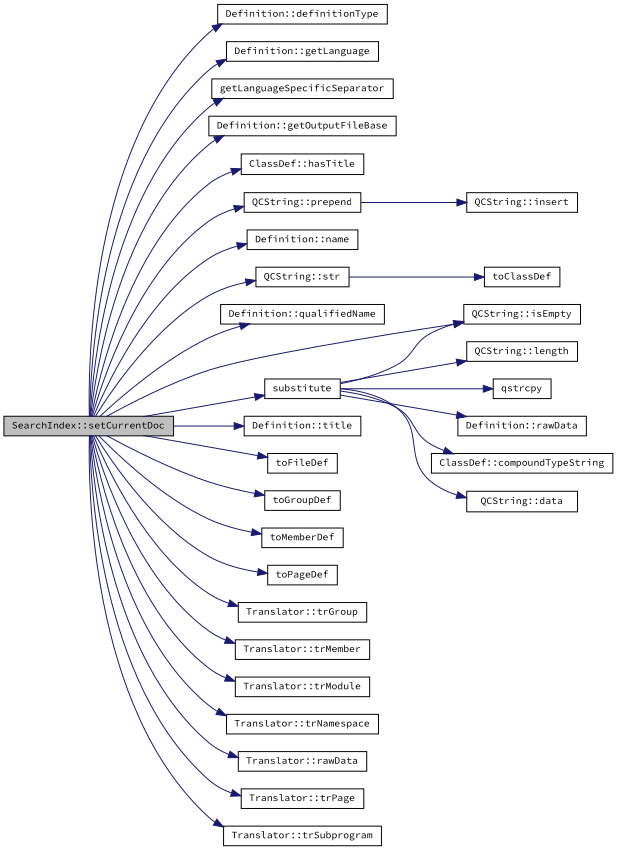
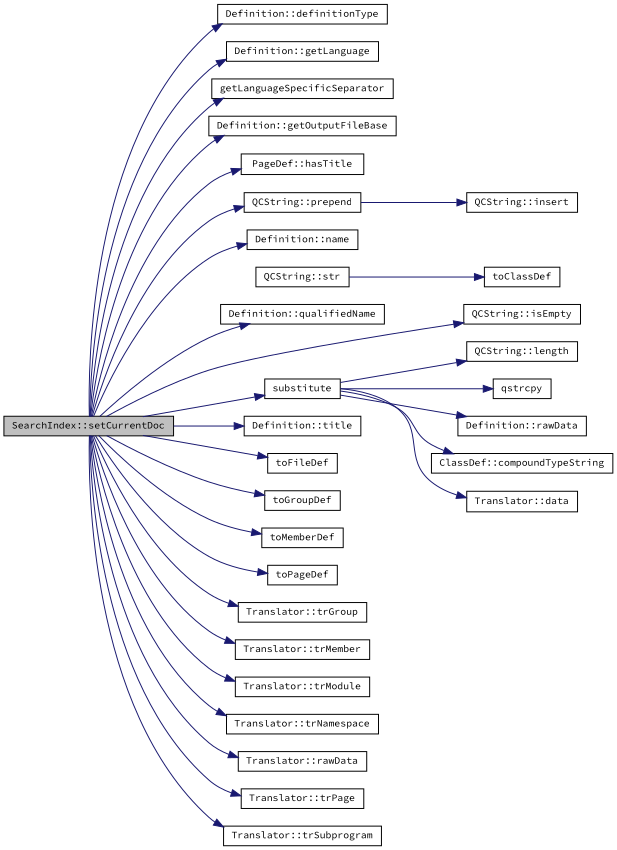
node "ClassDef::hasTitle": label "ClassDef::hasTitle" -> "PageDef::hasTitle"
edge "SearchIndex::setCurrentDoc" -> "QCString::str": removed
edge "substitute" -> "QCString::isEmpty": removed
node "QCString::data": label "QCString::data" -> "Translator::data"
